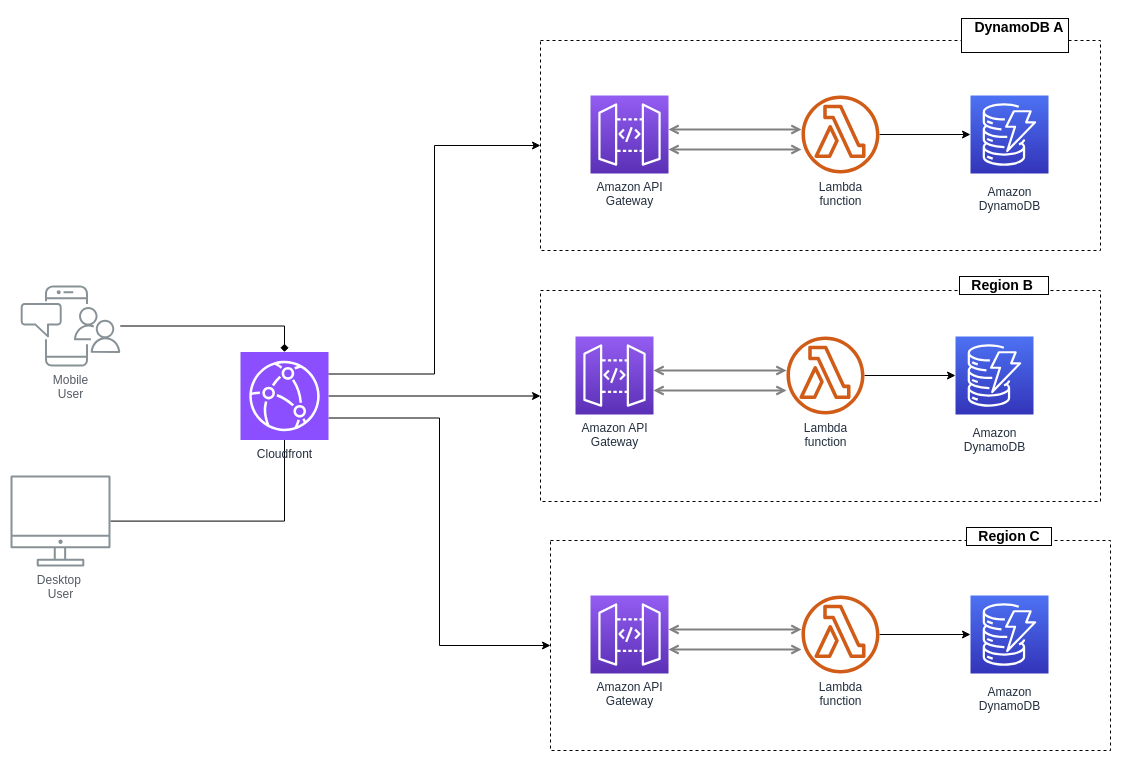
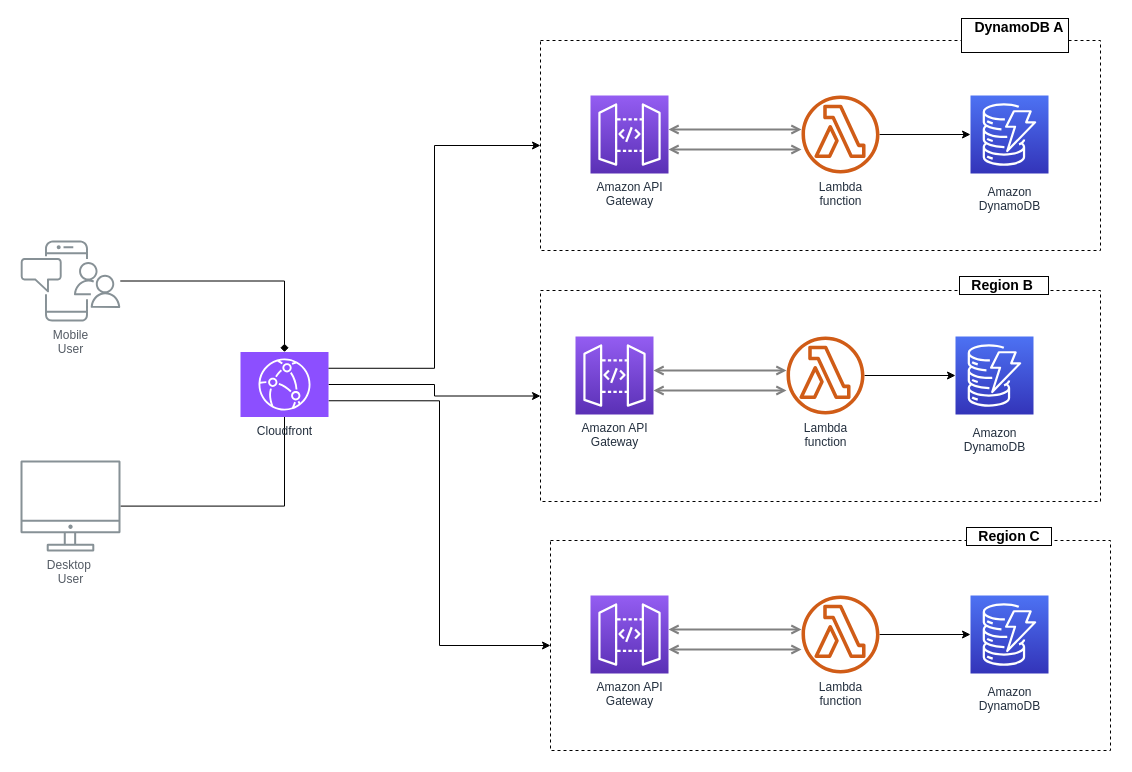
node "Mobile User": moved (71, 326) -> (71, 281)
node "Cloudfront": size 88x88 -> 88x65
node "Desktop User": moved (61, 521) -> (71, 506)
